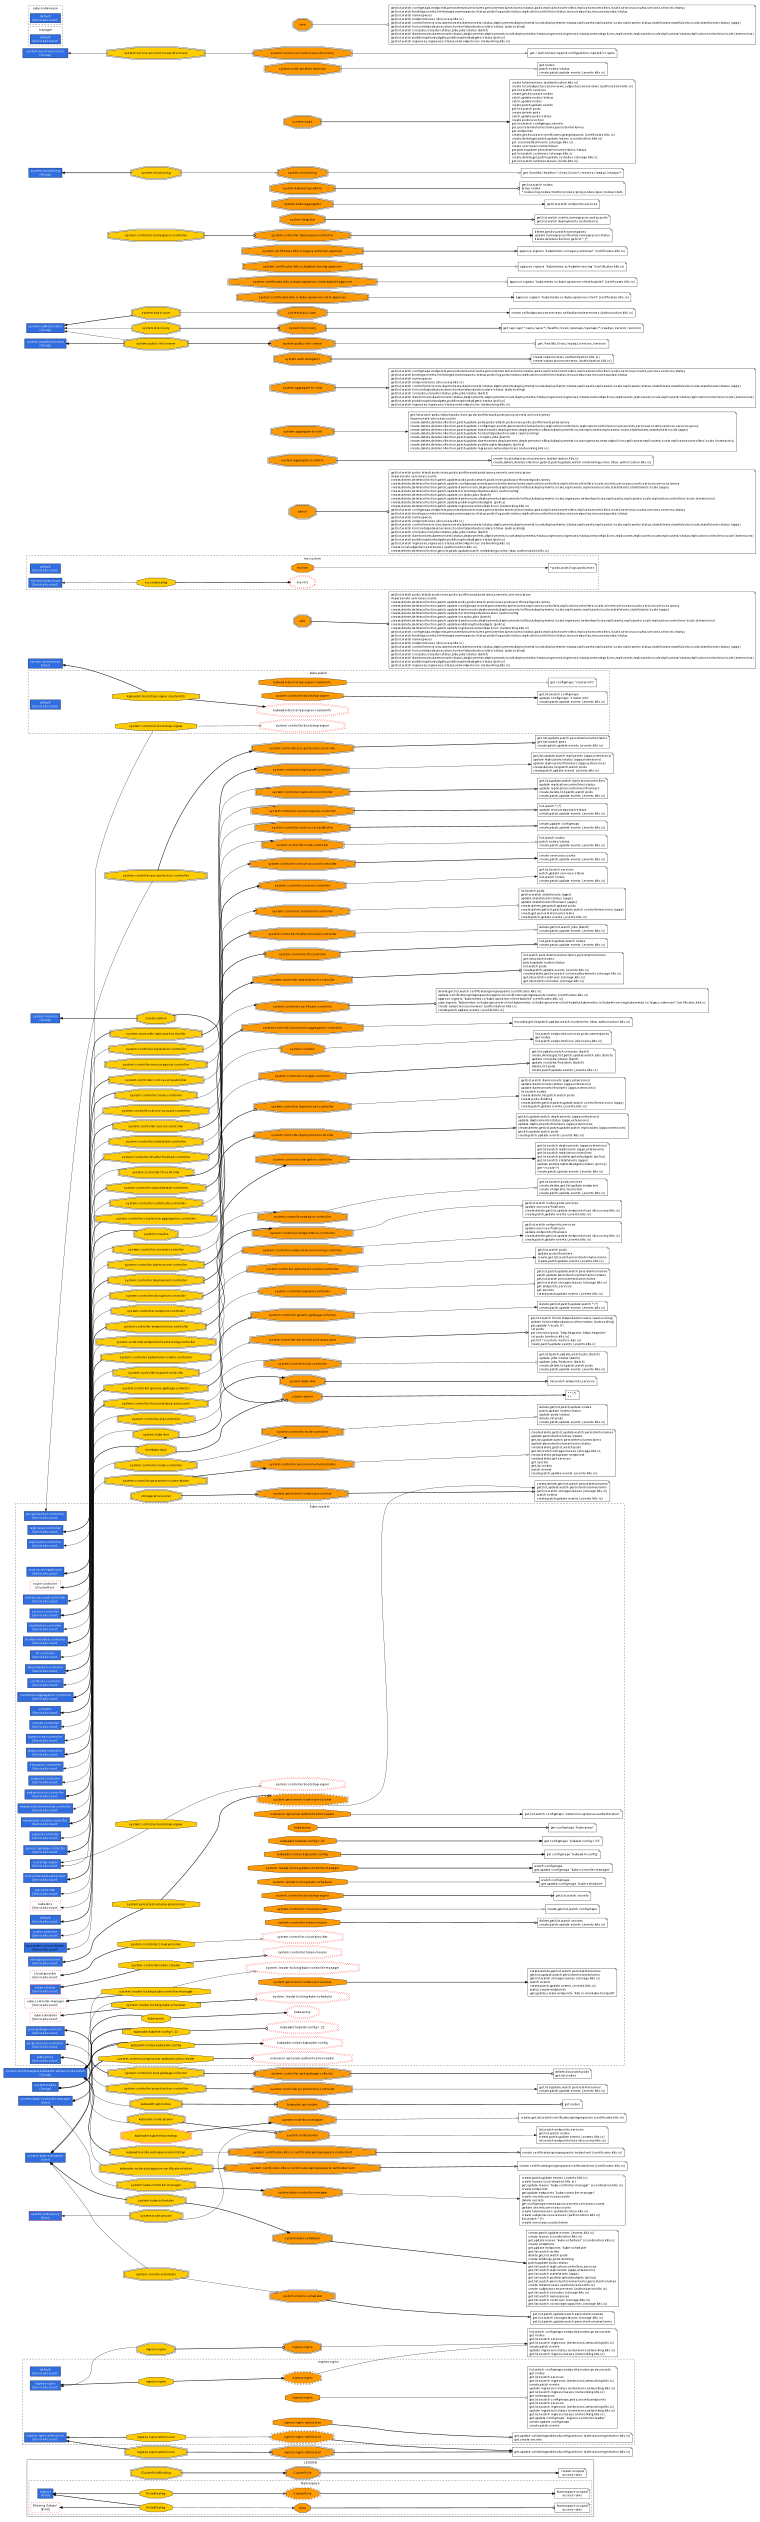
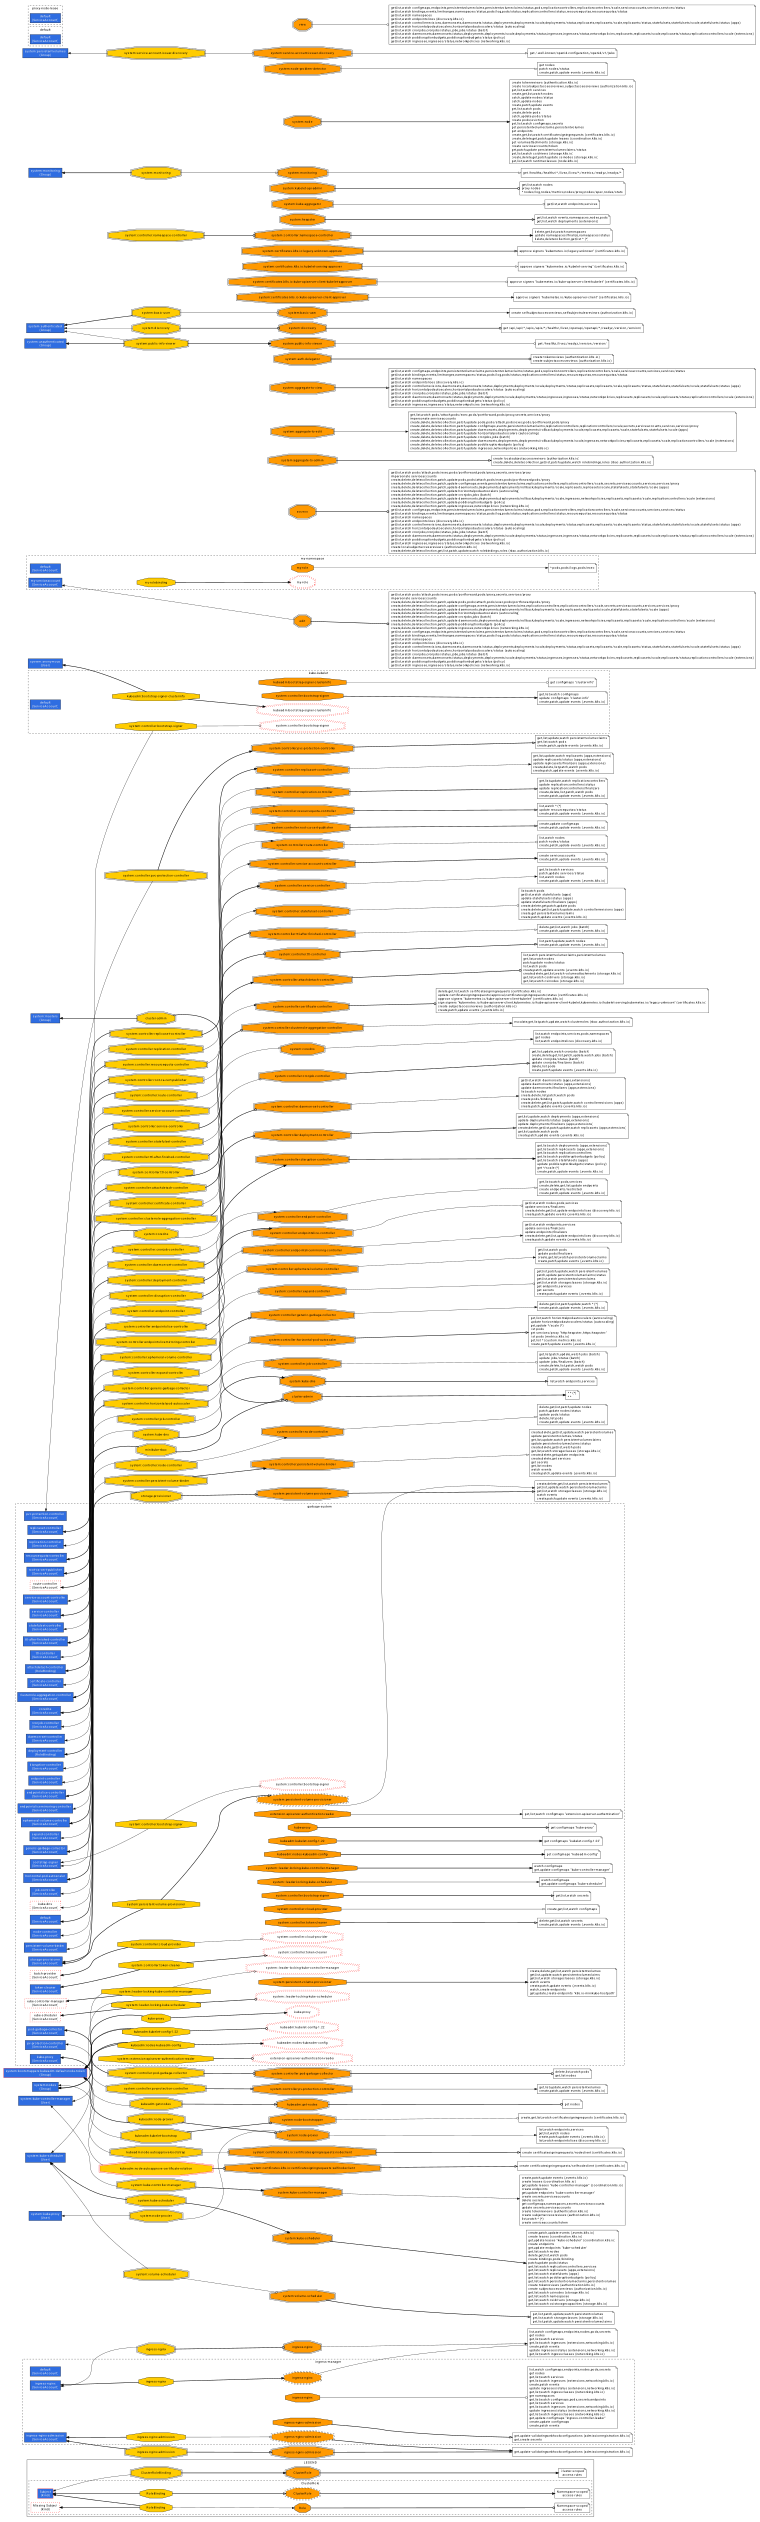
cluster "kube-node-lease": label "kube-node-lease" -> "proxy-node-lease"
cluster "manager": label "manager" -> "default"
node "system:serviceaccounts (Group)": label "system:serviceaccounts (Group)" -> "system:persistentvolumes (Group)"
edge "system:kube-aggregator" -> "get,list,watch endpoints,services": arrowhead normal -> odot
node "admin": label "admin" -> "access"
cluster "my-custom": label "my-custom" -> "my-namespace"
edge "my-rolebinding" -> "my-serviceaccount (ServiceAccount)": now "edit" -> "my-serviceaccount (ServiceAccount)"
cluster "kube-public": label "kube-public" -> "kube-kubelet"
cluster "kube-system": label "kube-system" -> "garbage-system"
node "resourcequota-controller (ServiceAccount)": added
node "route-controller (ClusterRole)": label "route-controller (ClusterRole)" -> "route-controller (ServiceAccount)"
node "attachdetach-controller (ServiceAccount)": label "attachdetach-controller (ServiceAccount)" -> "attachdetach-controller (RoleBinding)"
edge "storage-provisioner" -> "storage-provisioner (ServiceAccount)": added
node "deployment-controller (ServiceAccount)": label "deployment-controller (ServiceAccount)" -> "deployment-controller (RoleBinding)"
node "persistent-volume-binder (ServiceAccount)": fontcolor black -> #f0f0f0
node "cloud-provider (ServiceAccount)": label "cloud-provider (ServiceAccount)" -> "batch-provider (ServiceAccount)"
node "token-cleaner (ServiceAccount)": color red -> black
node "system:bootstrappers:kubeadm:default-node-token (Group)": color black -> red
edge "system::extension-apiserver-authentication-reader" -> "system:kube-controller-manager (User)": removed
edge "kubeadm:node-autoapprove-certificate-rotation" -> "kube-proxy (ServiceAccount)": now "kubeadm:node-autoapprove-certificate-rotation" -> "system:nodes (Group)"
edge "system::extension-apiserver-authentication-reader" -> "system:kube-scheduler (User)": removed
edge "kubeadm:kubelet-bootstrap" -> "system:bootstrappers:kubeadm:default-node-token (Group)": added
edge "kubeadm:node-proxier" -> "kube-proxy (ServiceAccount)": style solid -> bold
edge "kubeadm:node-autoapprove-bootstrap" -> "system:bootstrappers:kubeadm:default-node-token (Group)": style bold -> solid
edge "kubeadm:kubelet-bootstrap" -> "system:node-bootstrapper": arrowhead normal -> odot
node "kubeadm:kubelet-bootstrap": color red -> black
node "kubeadm:node-autoapprove-certificate-rotation": color black -> red
node "system:kube-proxy (User)": color red -> black
cluster "ingress-nginx": label "ingress-nginx" -> "ingress-manager"
edge "ClusterRoleBinding" -> "Subject (Kind)": added
cluster "Namespace": label "Namespace" -> "ClusterRole"
node "Subject (Kind)": color black -> red
